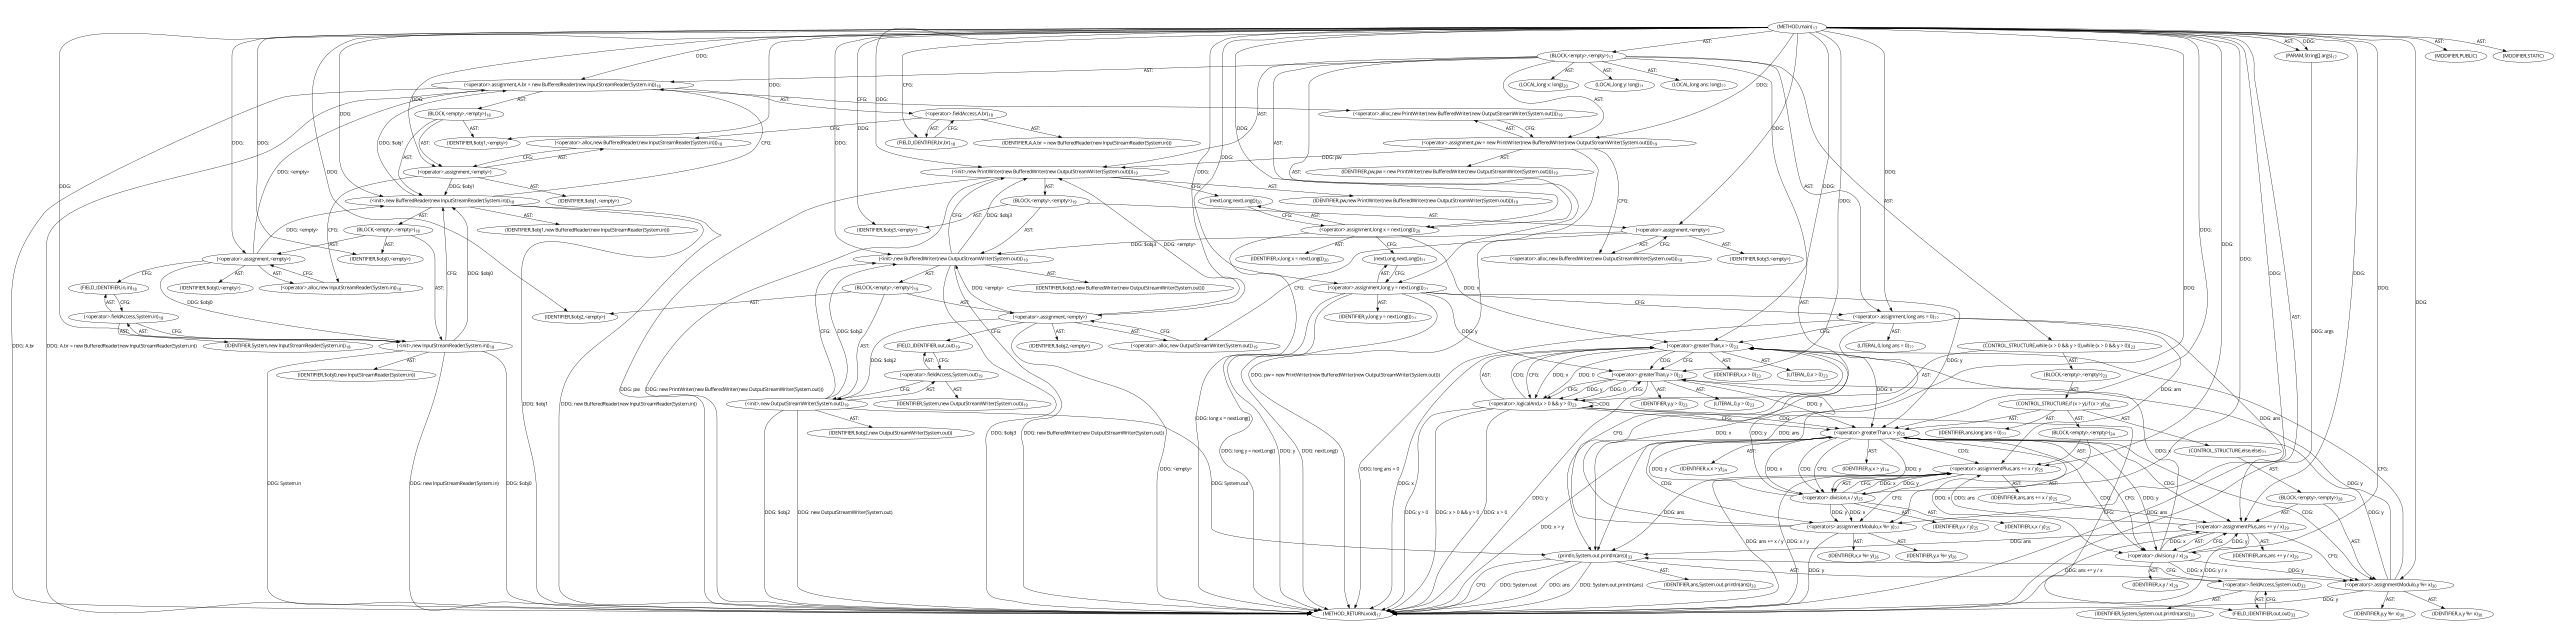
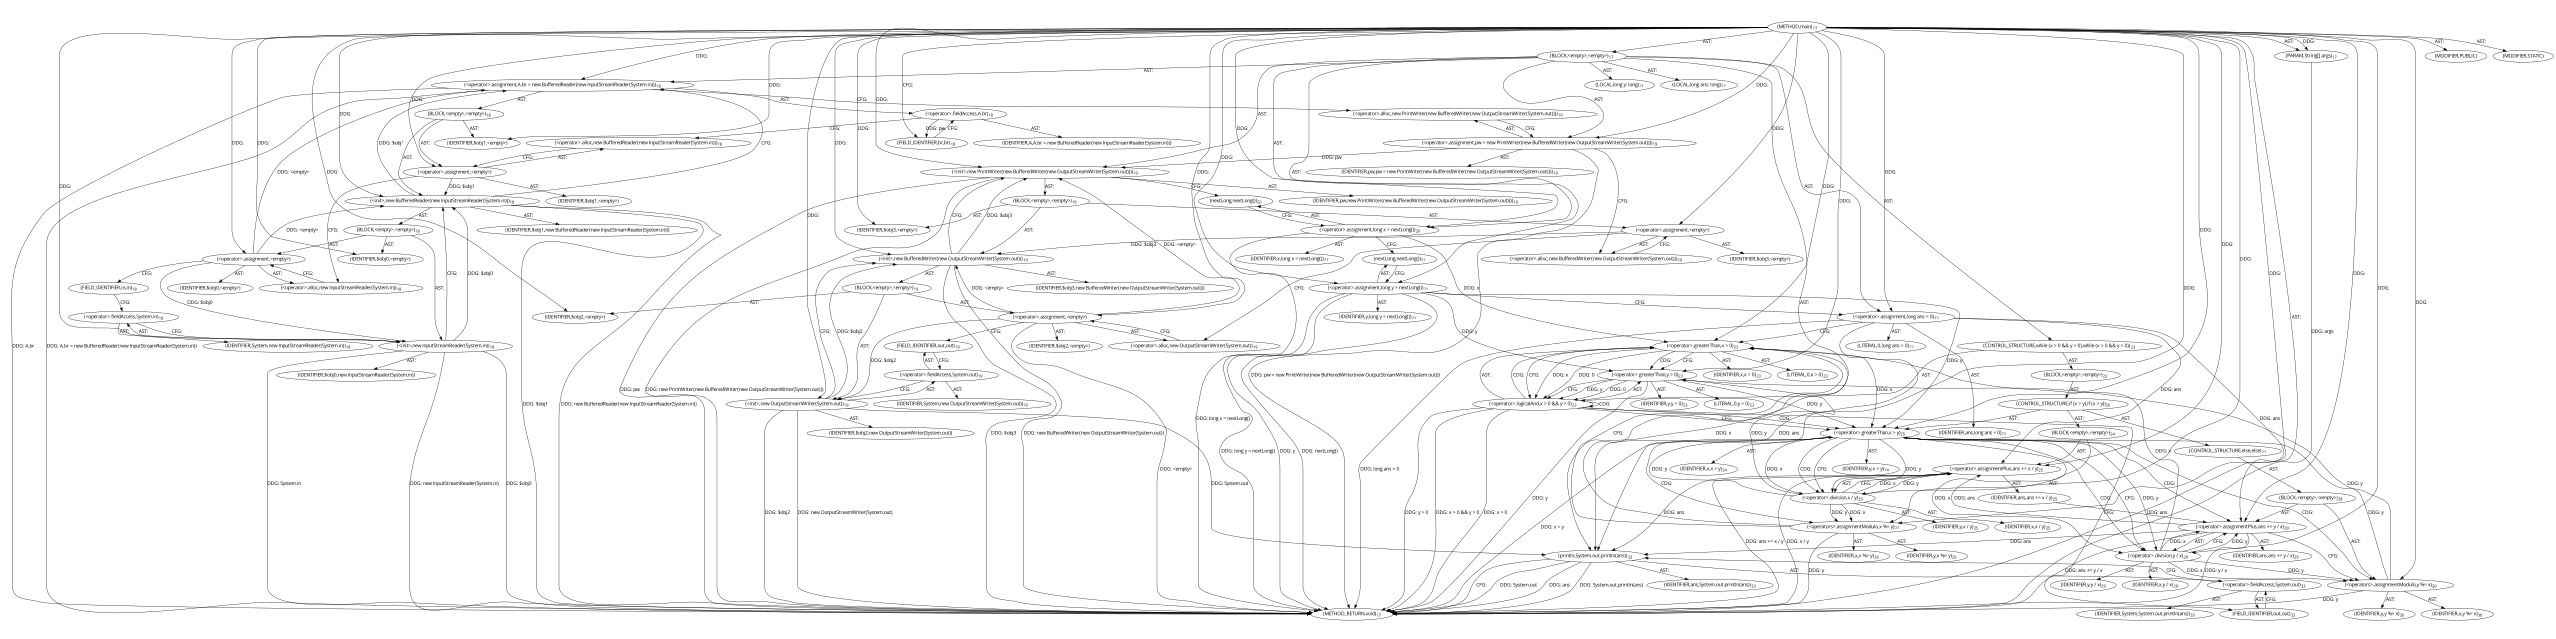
edge "(METHOD,main)" -> "(<init>,new OutputStreamWriter(System.out))": added, label "DDG:"
node "(LOCAL,long x: long)": removed
edge "(<operator>.fieldAccess,A.br)" -> "(FIELD_IDENTIFIER,br,br)": label "AST: " -> "DDG: pw"
node "(IDENTIFIER,x,long x = nextLong())": text "20" -> "27"
edge "(<operator>.fieldAccess,System.in)" -> "(FIELD_IDENTIFIER,in,in)": removed, label "AST:"
edge "(<operators>.assignmentModulo,y %= x)" -> "(<operator>.greaterThan,x > 0)": removed, label "CFG:"
edge "(<operator>.logicalAnd,x > 0 && y > 0)" -> "(<operator>.greaterThan,y > 0)": label "CFG: " -> "AST: "
edge "(<operator>.greaterThan,x > 0)" -> "(METHOD_RETURN,void)": removed, label "DDG: x"
edge "(CONTROL_STRUCTURE,if (x > y),if (x > y))" -> "(IDENTIFIER,ans,long ans = 0)": now "(<operator>.assignment,long ans = 0)" -> "(IDENTIFIER,ans,long ans = 0)"
edge "(<operator>.greaterThan,x > y)" -> "(<operator>.assignmentPlus,ans += x / y)": removed, label "CDG:"
edge "(<operator>.assignmentPlus,ans += x / y)" -> "(<operators>.assignmentModulo,x %= y)": removed, label "CFG:"
node "(IDENTIFIER,y,y / x)": added
